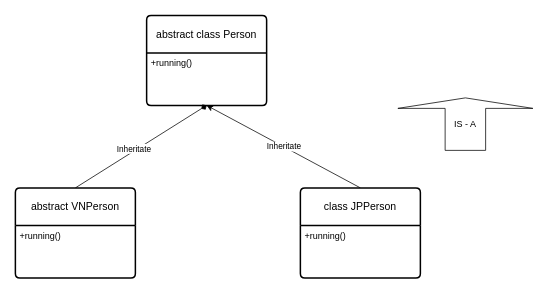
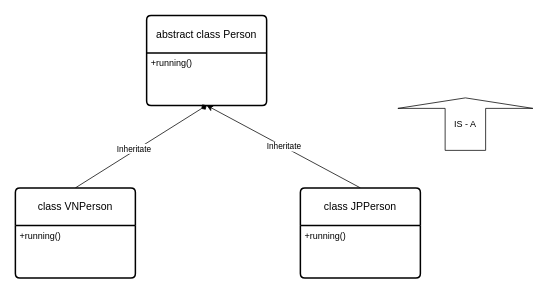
node "abstract VNPerson": label "abstract VNPerson" -> "class VNPerson"
